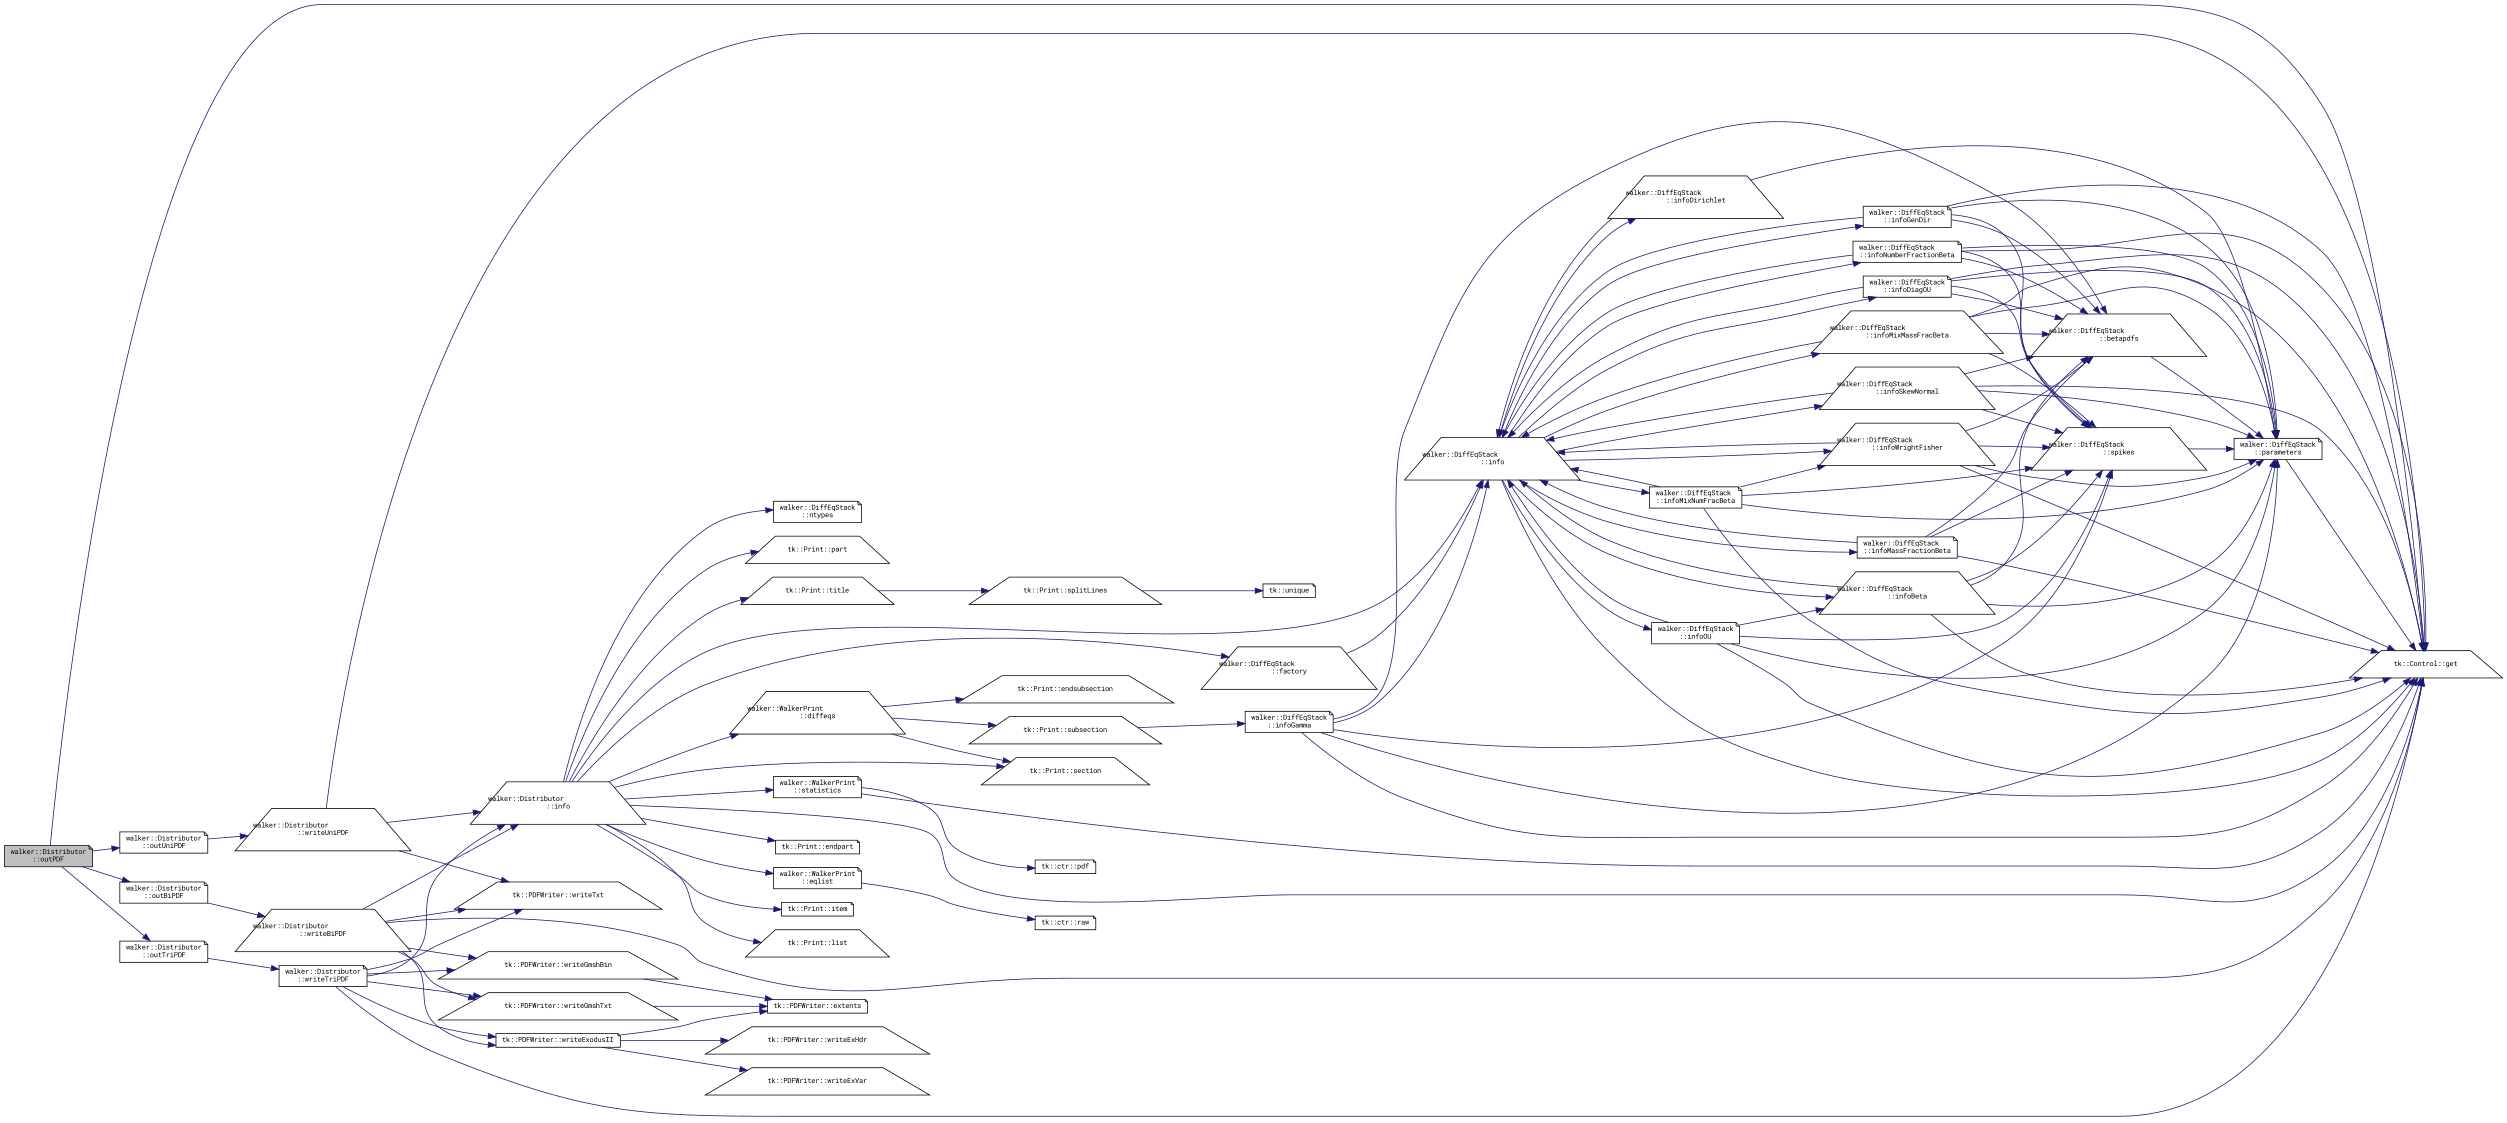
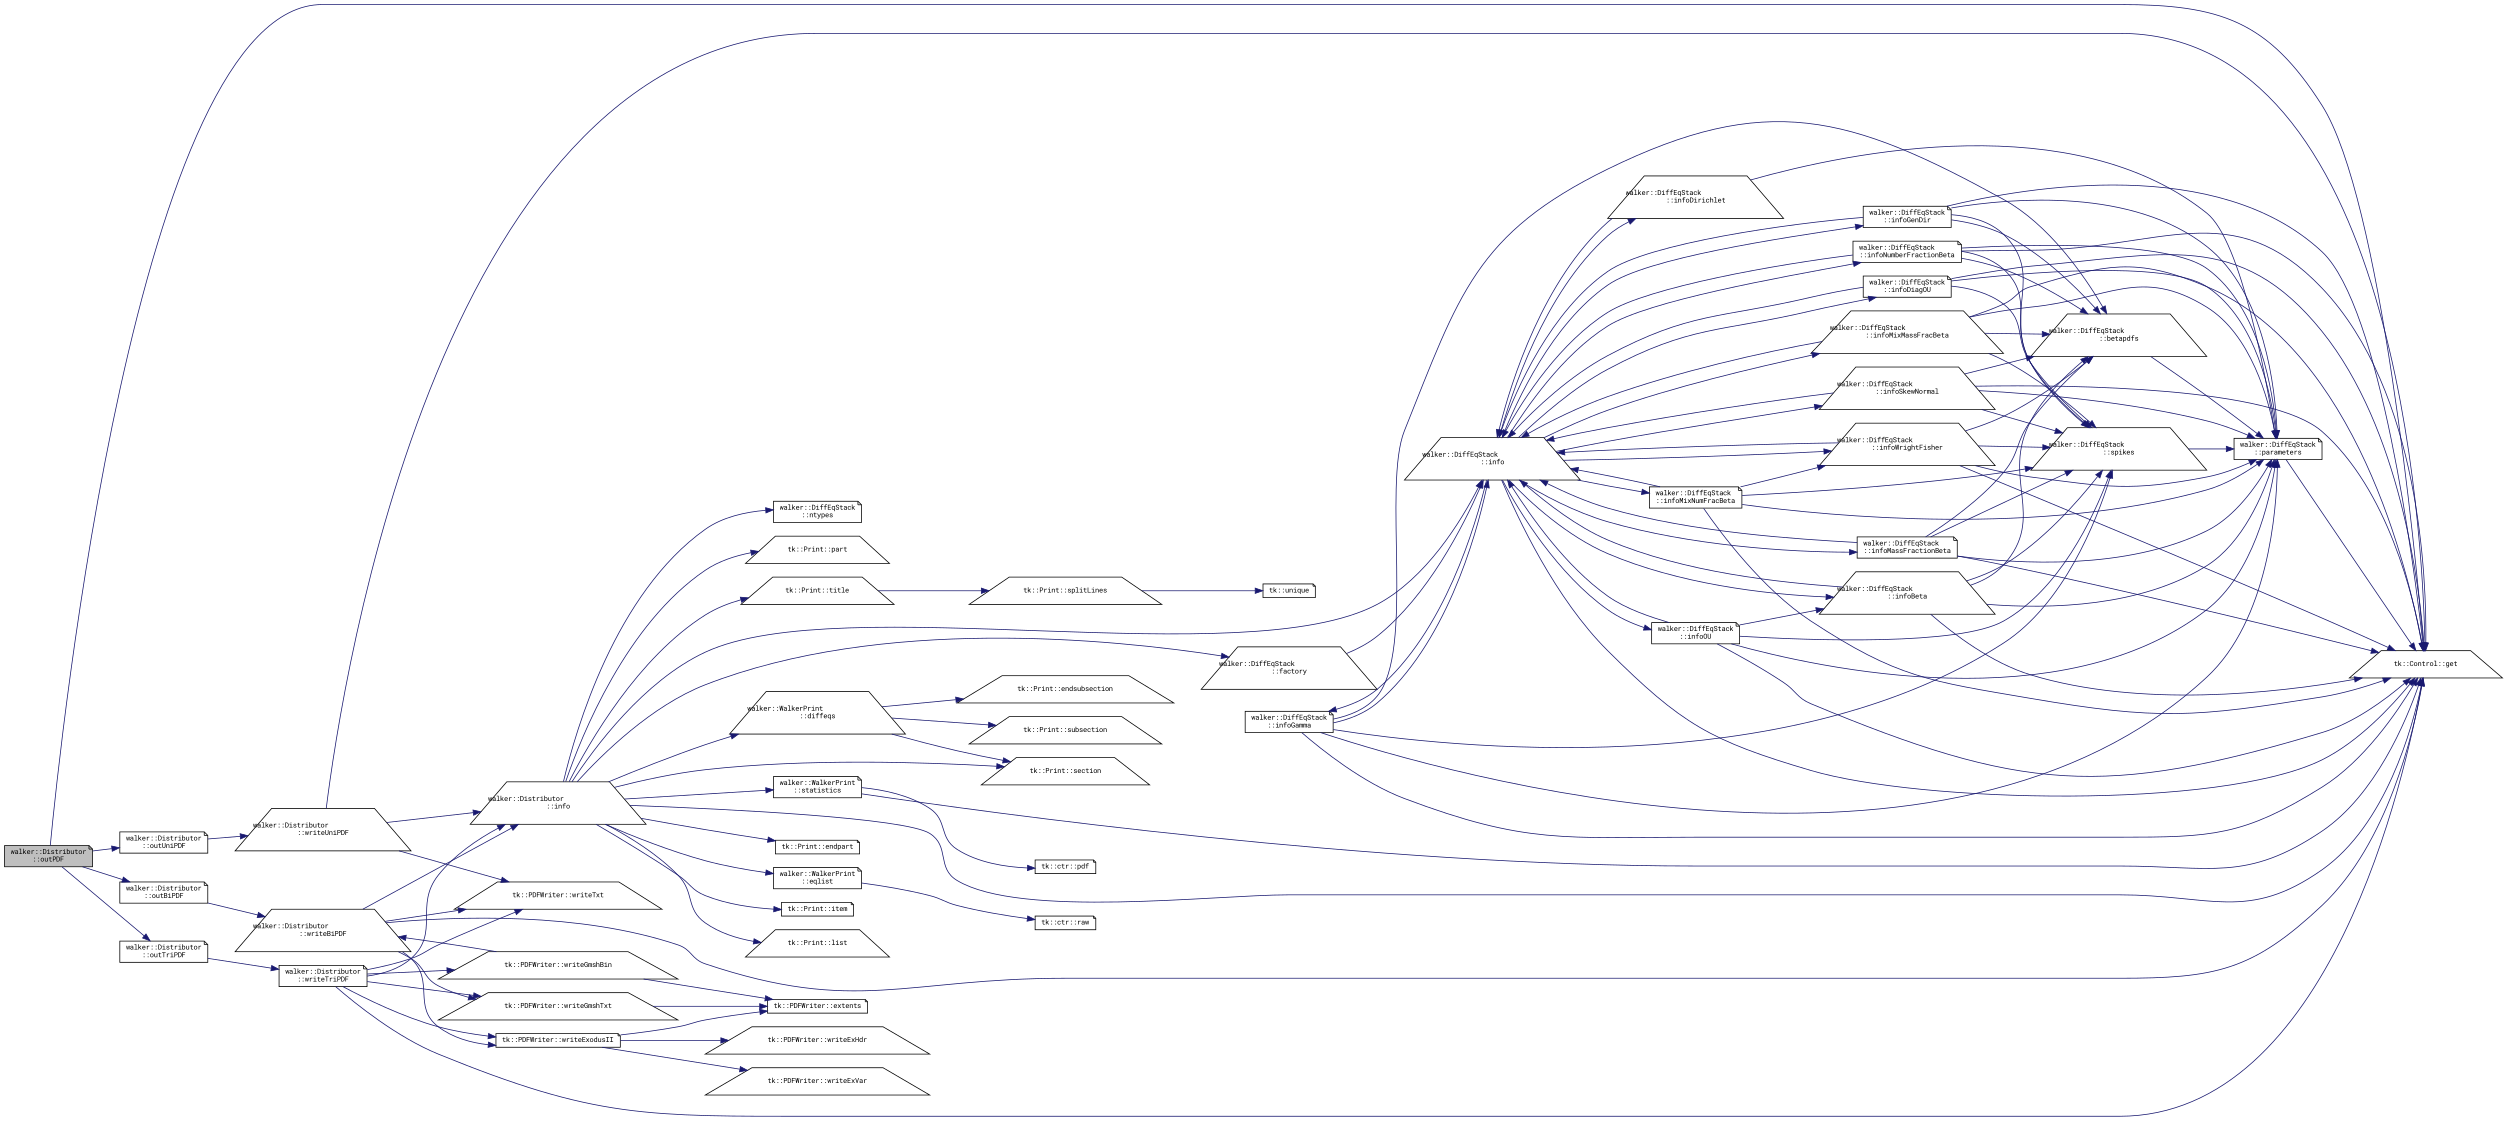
edge "walker::DiffEqStack ::infoDiagOU" -> "walker::DiffEqStack ::betapdfs": removed
edge "walker::DiffEqStack ::infoMassFractionBeta" -> "walker::DiffEqStack ::parameters": added
edge "tk::Print::subsection" -> "walker::DiffEqStack ::infoGamma": now "walker::DiffEqStack ::info" -> "walker::DiffEqStack ::infoGamma"
edge "walker::Distributor ::writeBiPDF" -> "tk::PDFWriter::writeGmshBin": reversed
